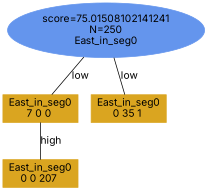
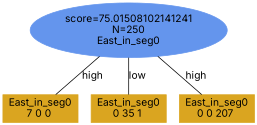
edge "score=75.01508102141241 N=250 East_in_seg0" -- "East_in_seg0 7 0 0": label "low" -> "high"
edge "East_in_seg0 7 0 0" -- "East_in_seg0 0 0 207": now "score=75.01508102141241 N=250 East_in_seg0" -- "East_in_seg0 0 0 207"
